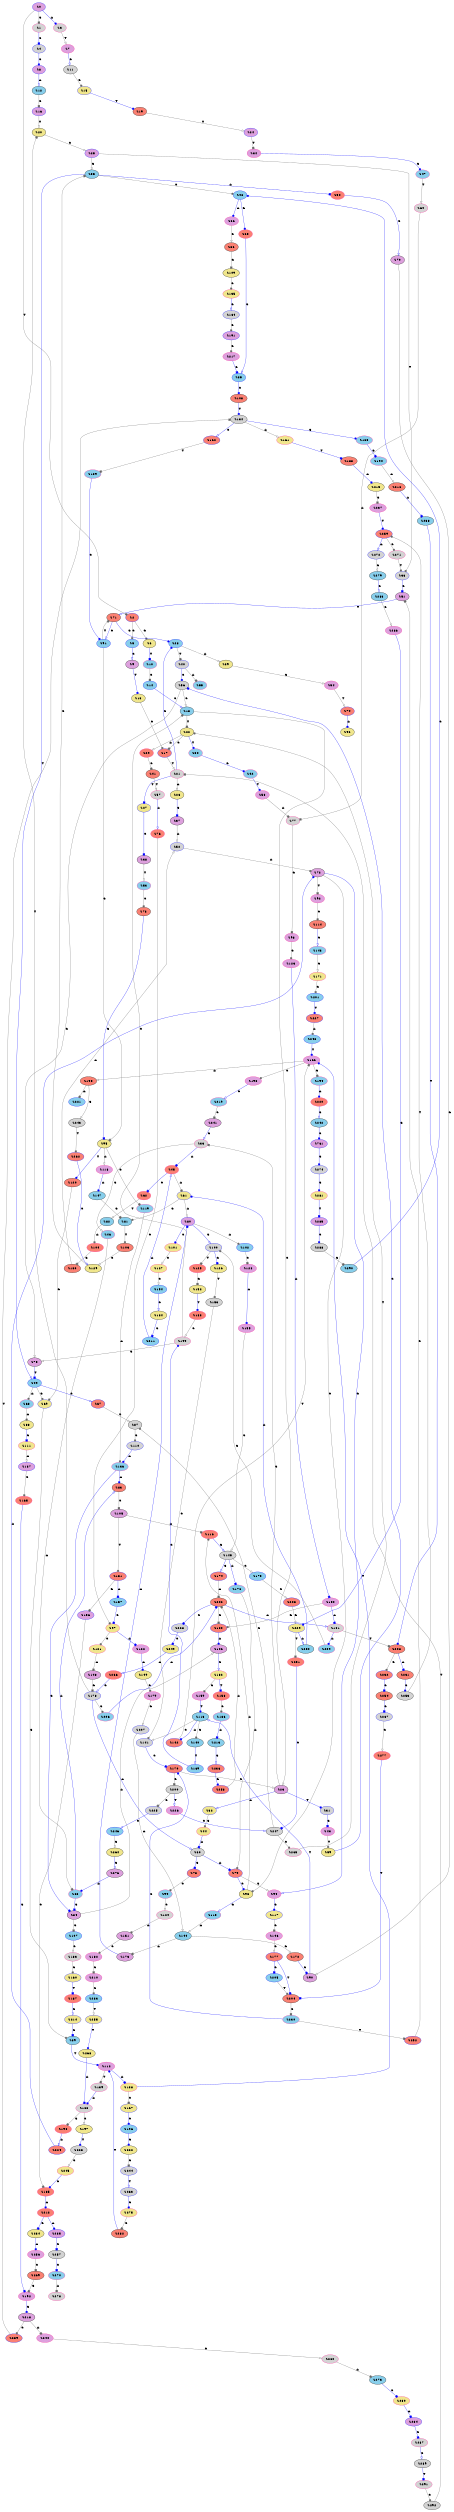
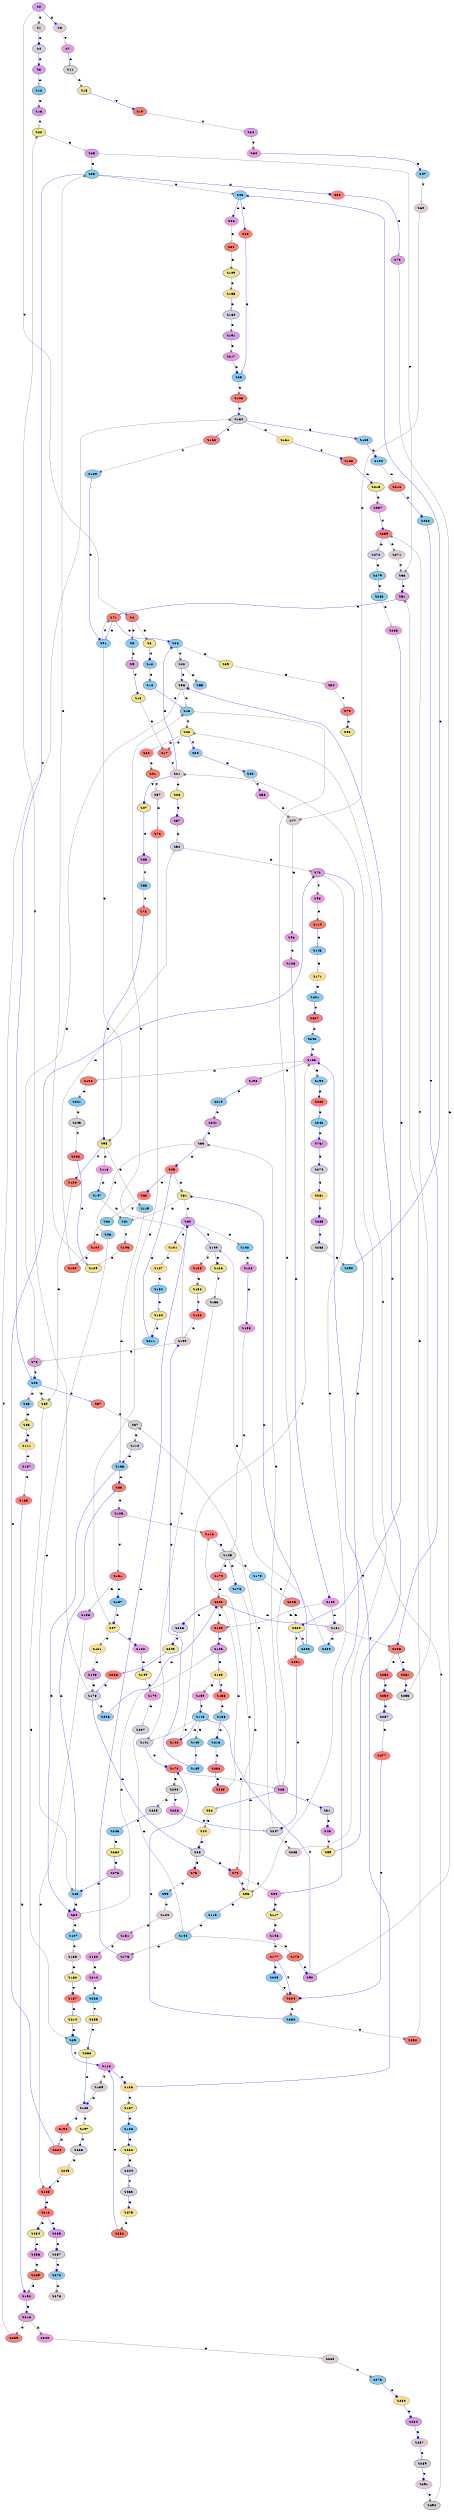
edge "S85" -> "S108": color blue -> gray40
edge "S195" -> "S243": now "S221" -> "S243"
